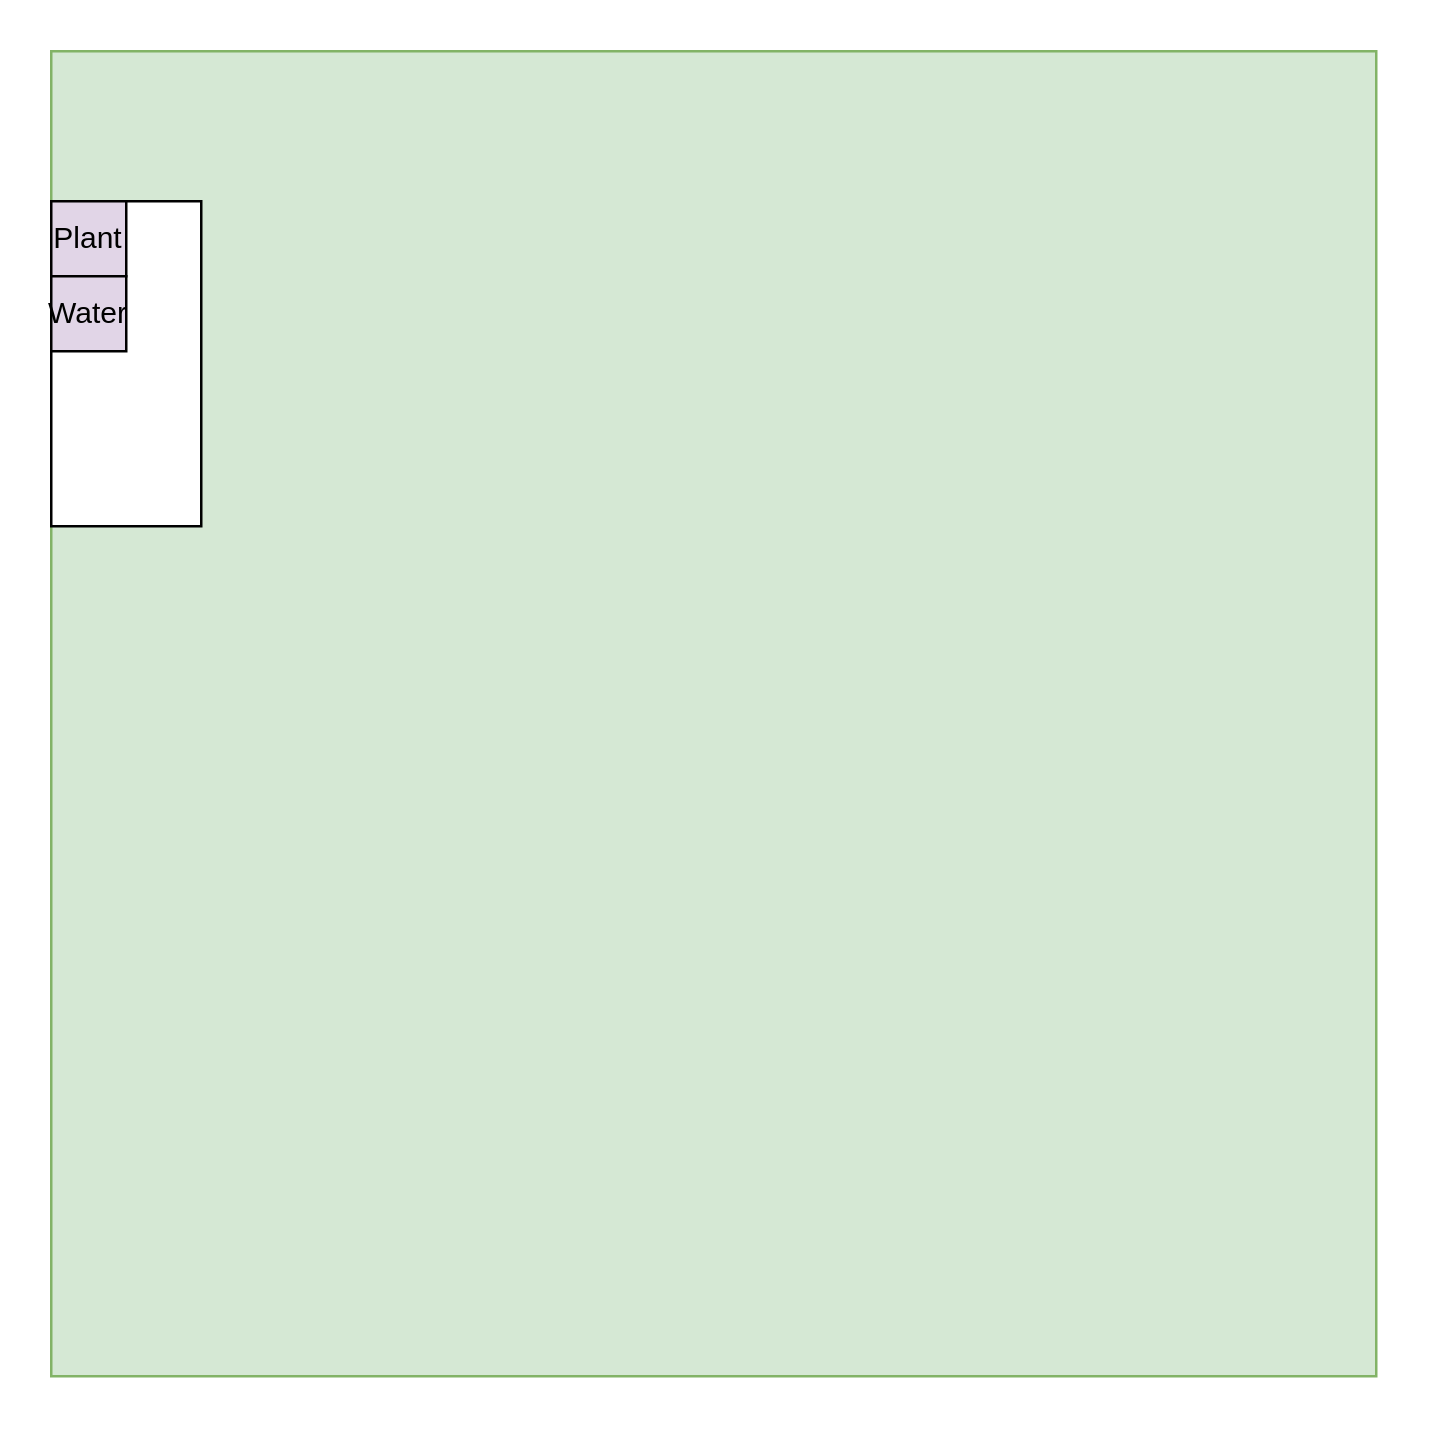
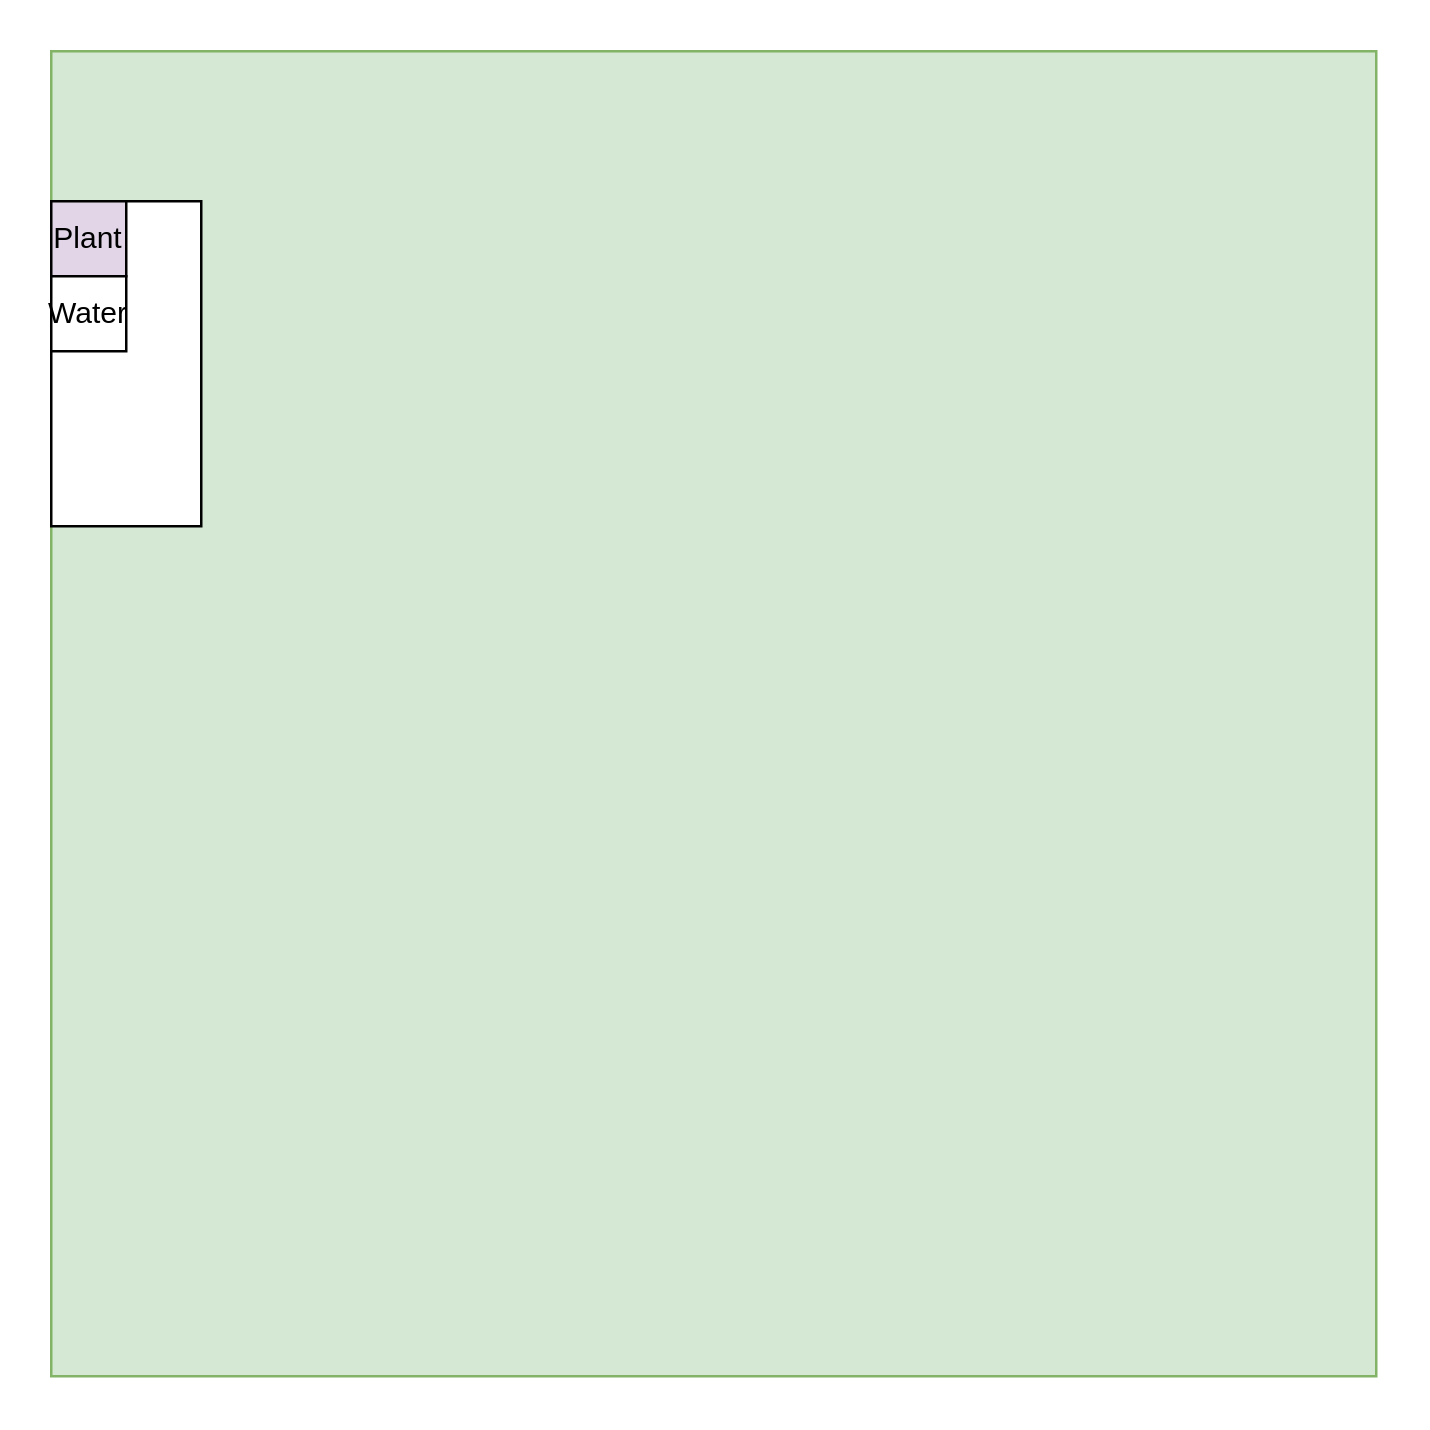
node "Water": fillcolor #e1d5e7 -> #ffffff
